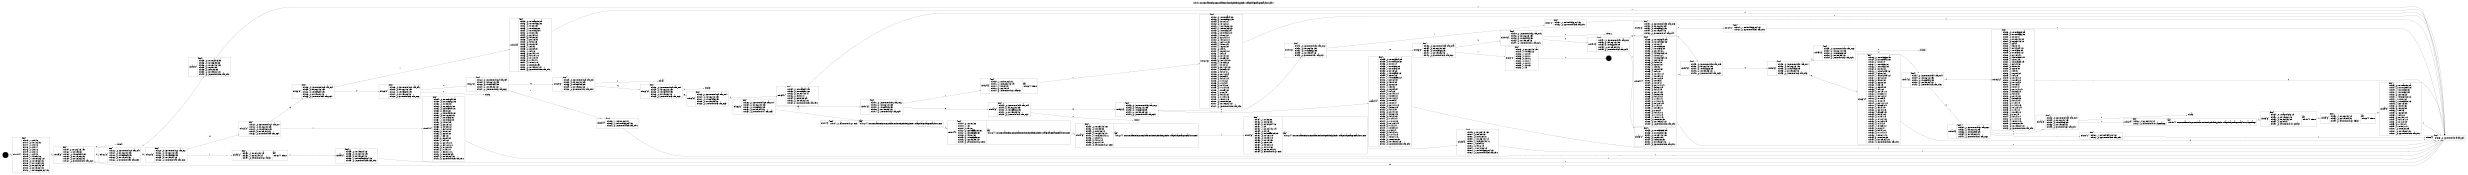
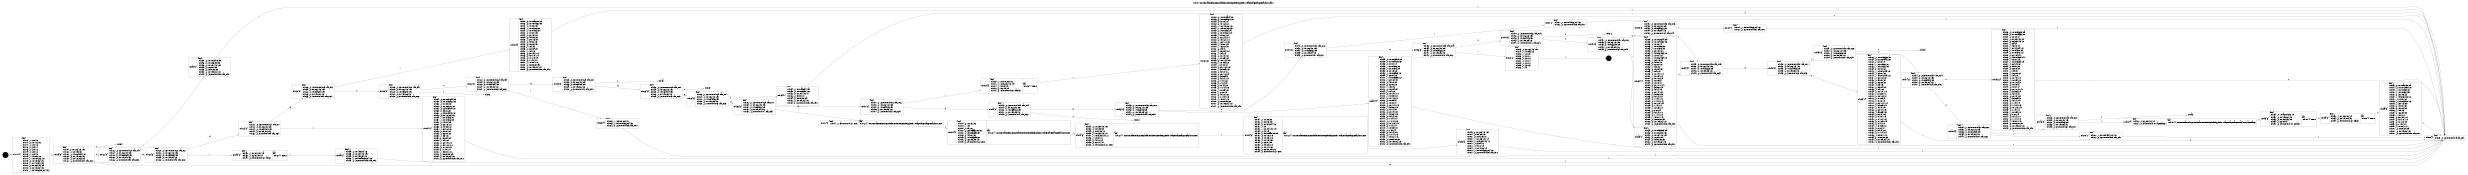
edge "0x4018cf [25]" -> "0x4018e8 [25]": added, label "14"
